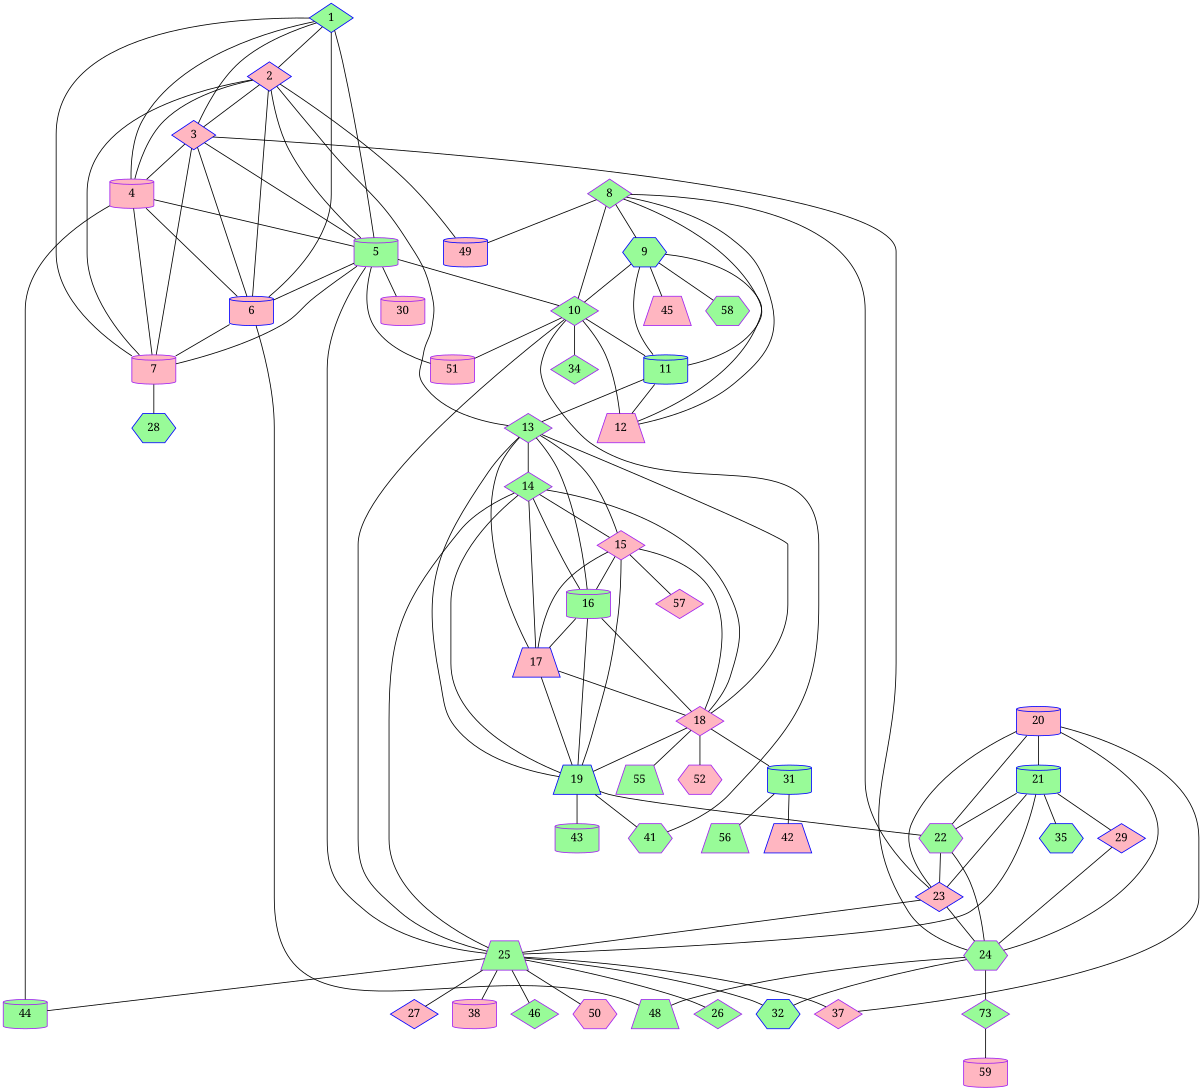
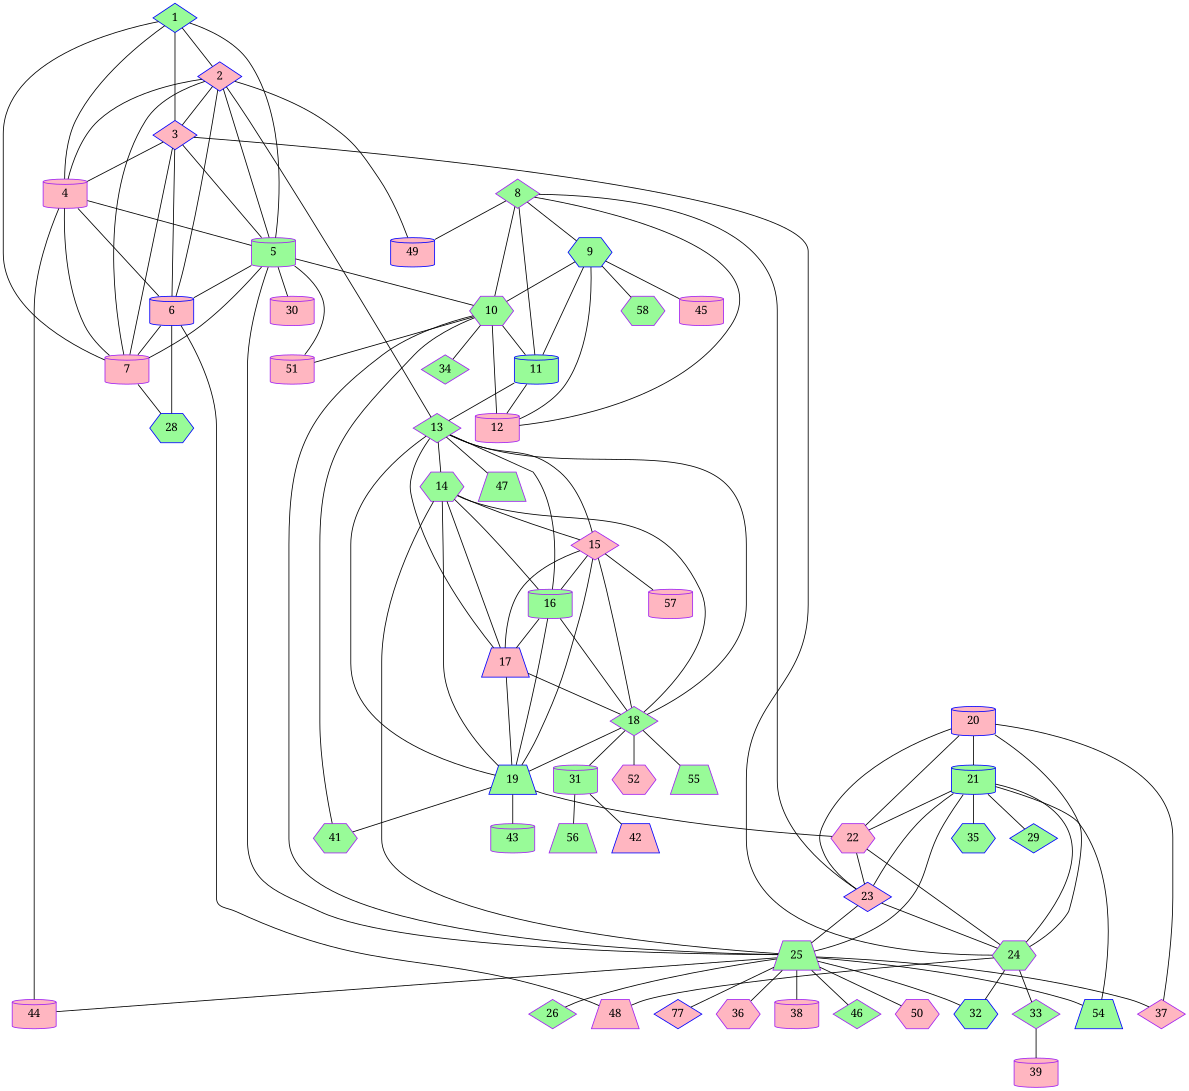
edge "1" -- "6": now "28" -- "6"
node "10": shape diamond -> hexagon
node "45": shape trapezium -> cylinder
node "12": shape trapezium -> cylinder
node "47": added
node "14": shape diamond -> hexagon
node "57": shape diamond -> cylinder
node "18": fillcolor lightpink -> palegreen
node "31": color blue -> purple
node "22": fillcolor palegreen -> lightpink
node "29": fillcolor lightpink -> palegreen
edge "29" -- "24": now "21" -- "24"
node "44": fillcolor palegreen -> lightpink
node "27": label "27" -> "77"
node "48": fillcolor palegreen -> lightpink
node "36": added
node "73": label "73" -> "33"
node "54": added
node "59": label "59" -> "39"
